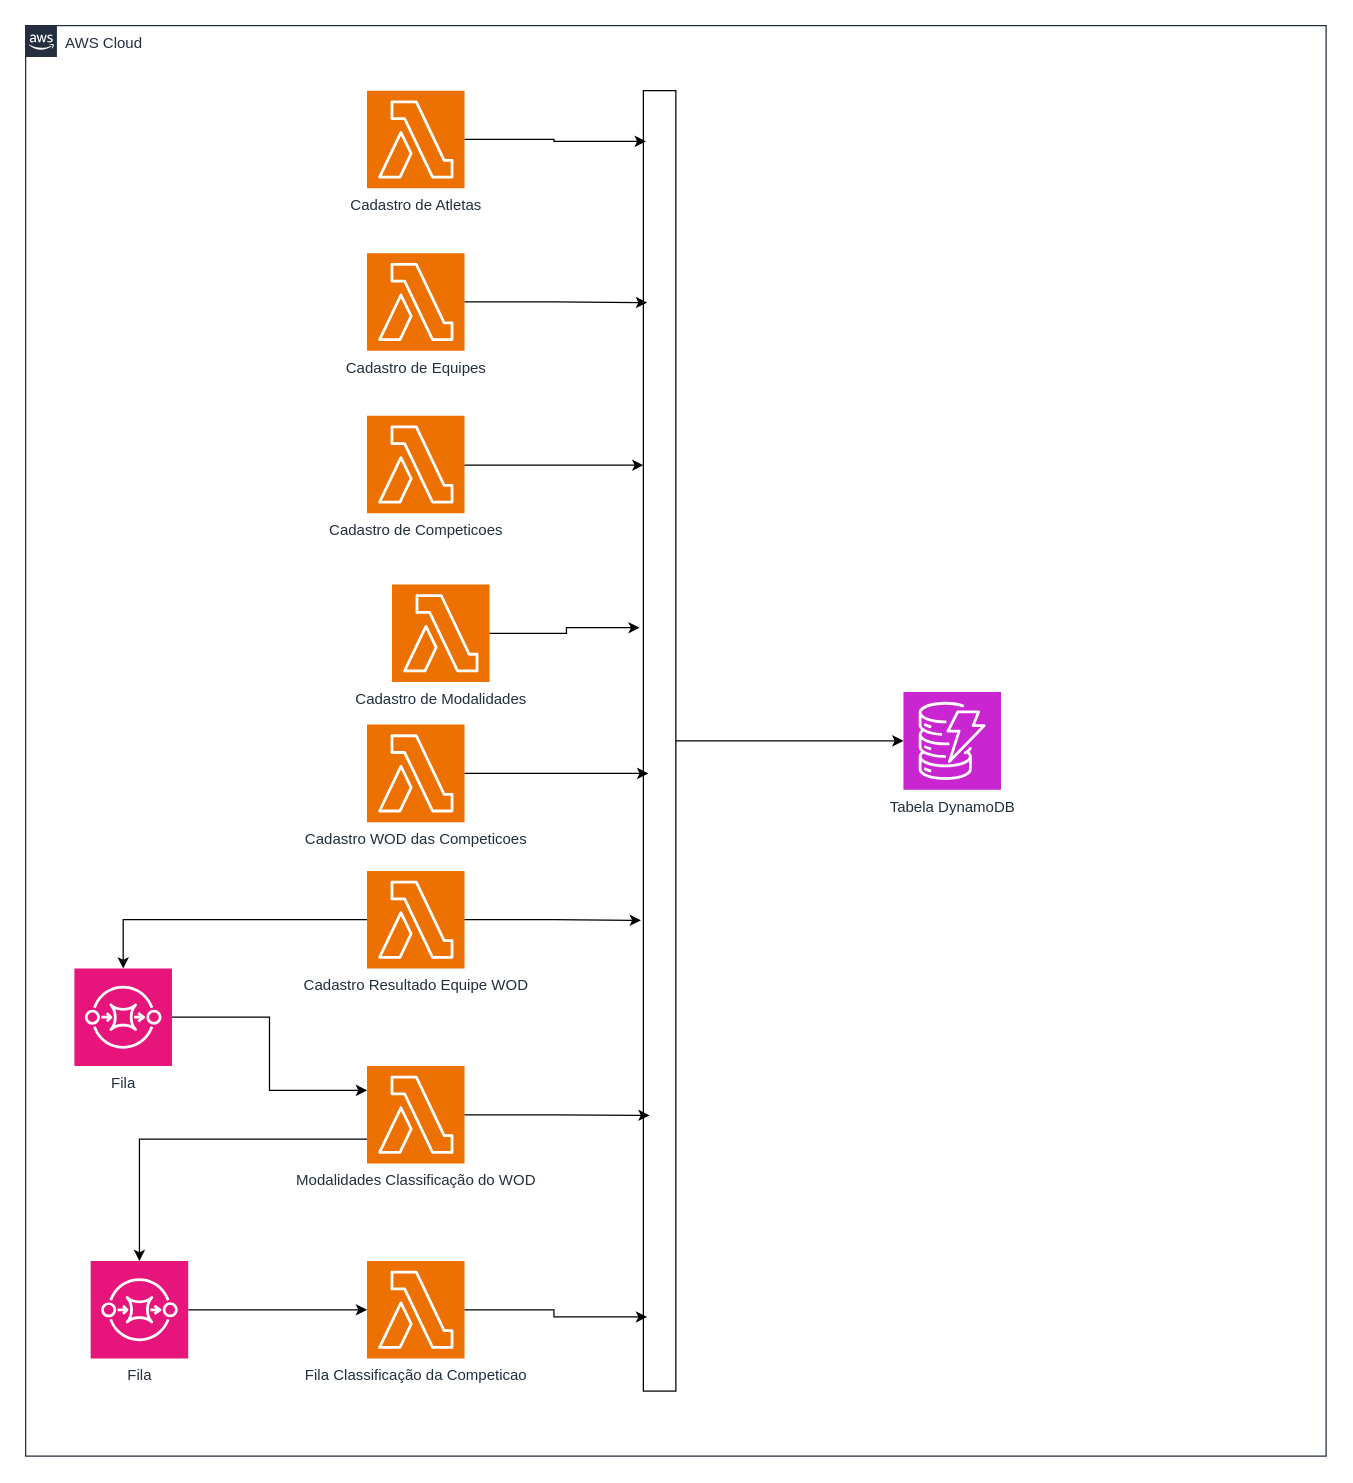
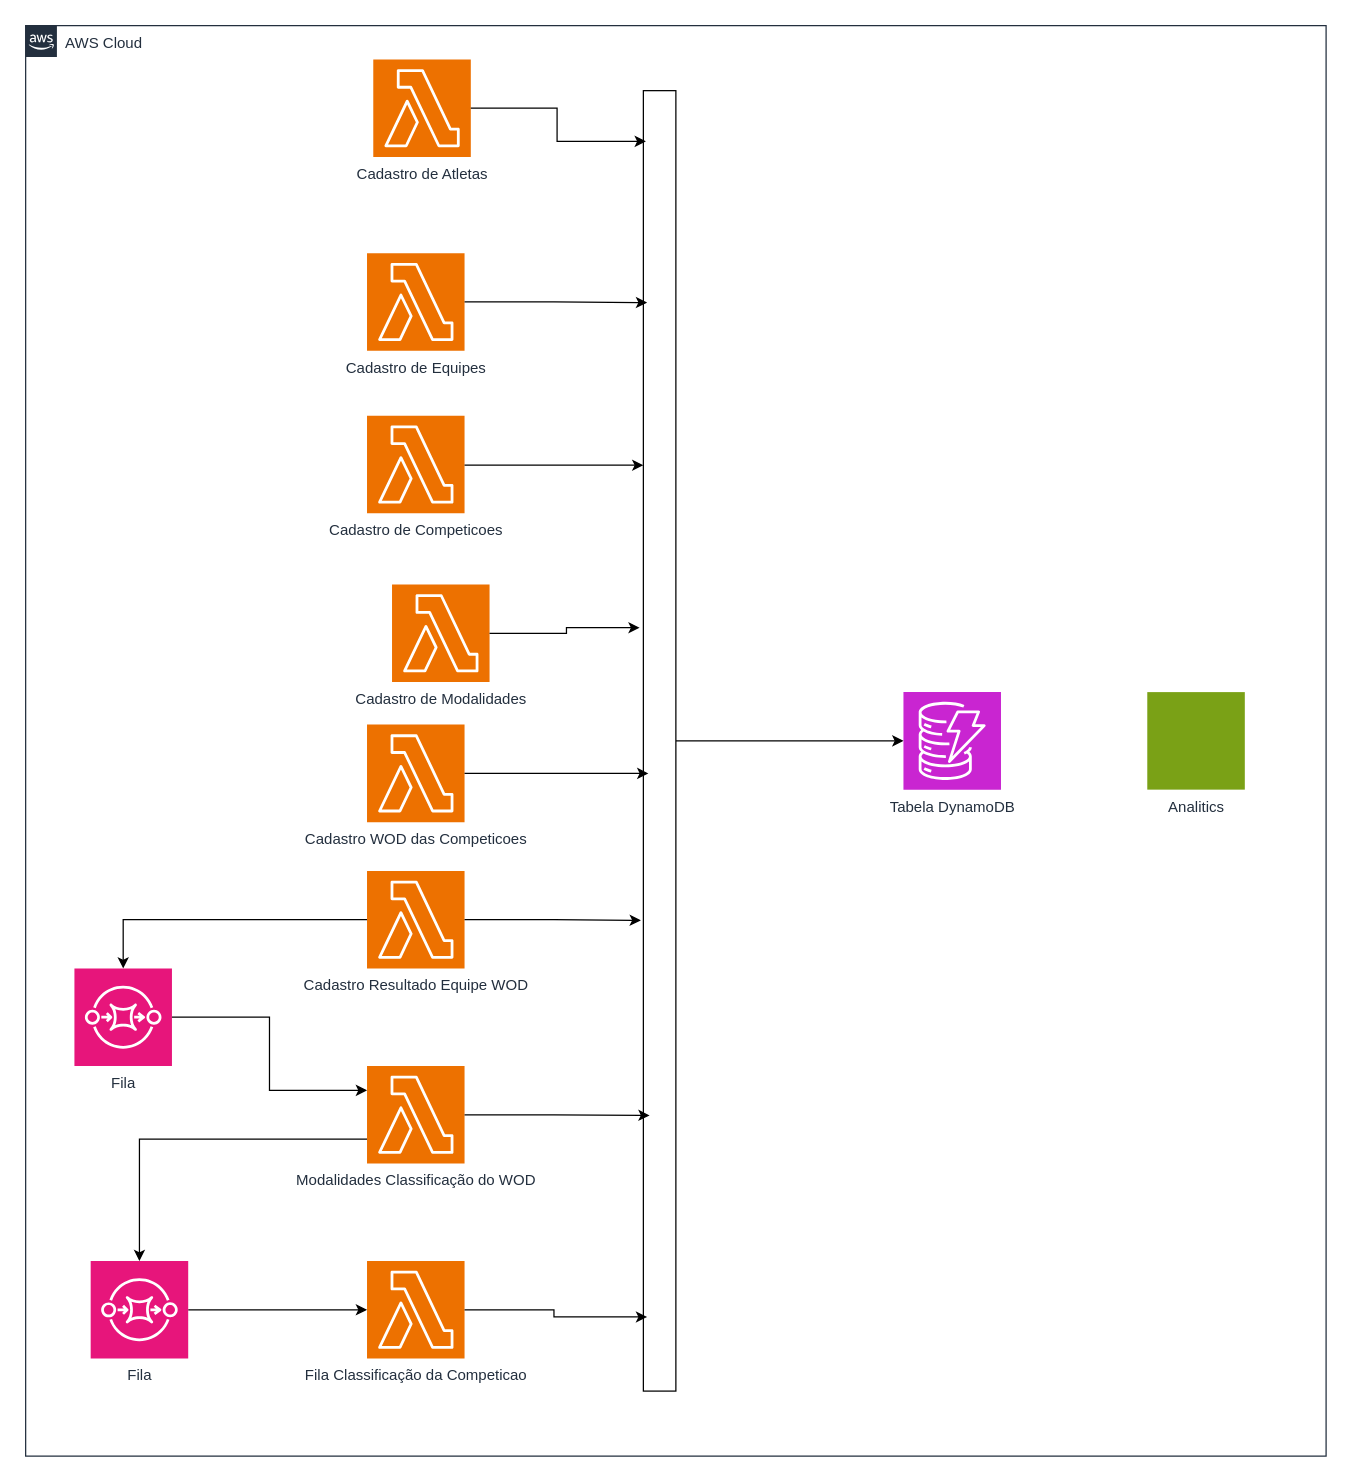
node "Cadastro de Atletas": moved (416, 139) -> (422, 108)
node "Analitics": added
